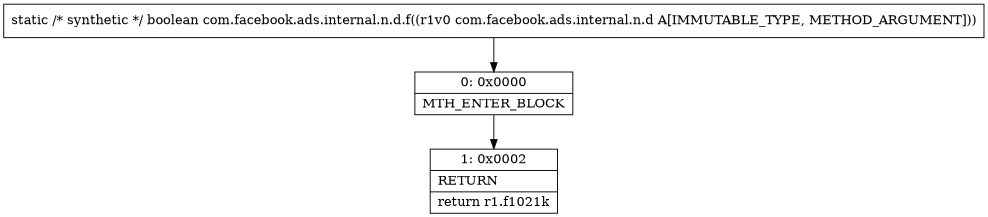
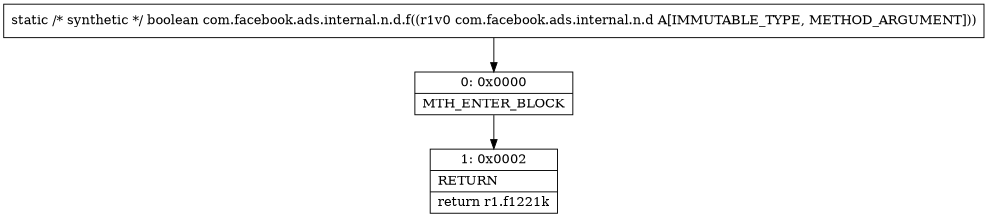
node "1: 0x0002": text "return r1.f1021k" -> "return r1.f1221k"
